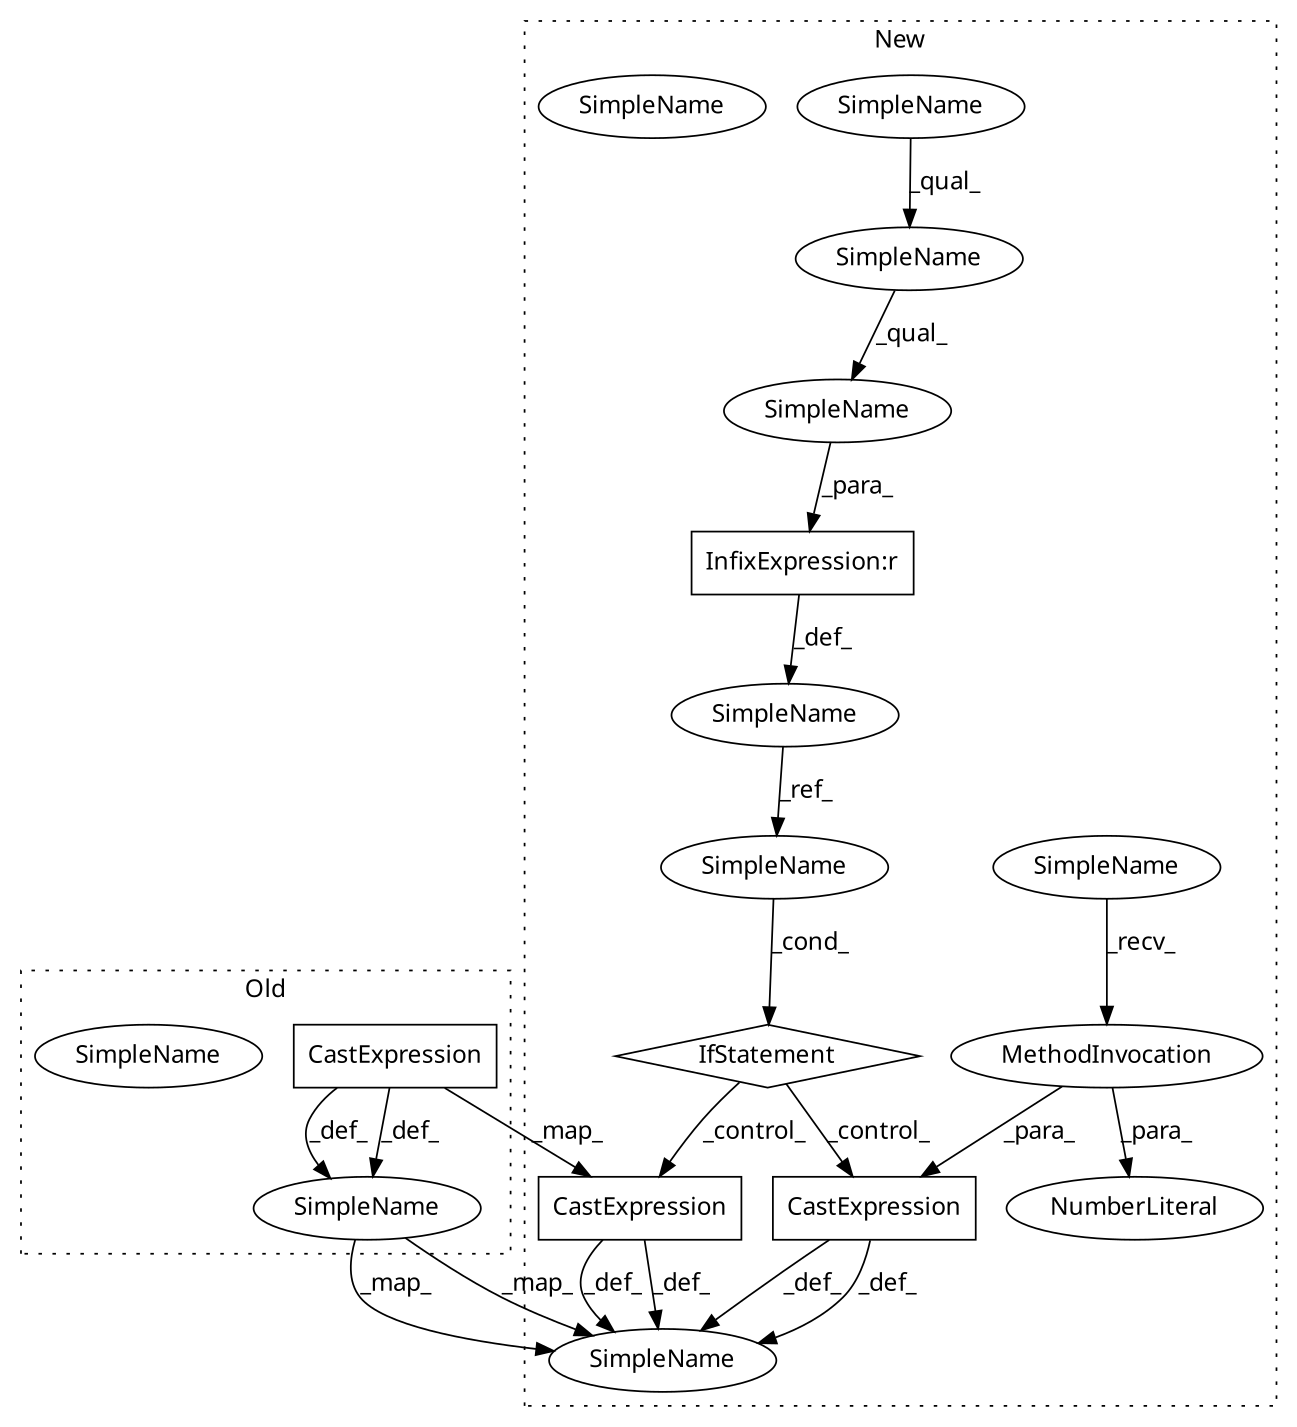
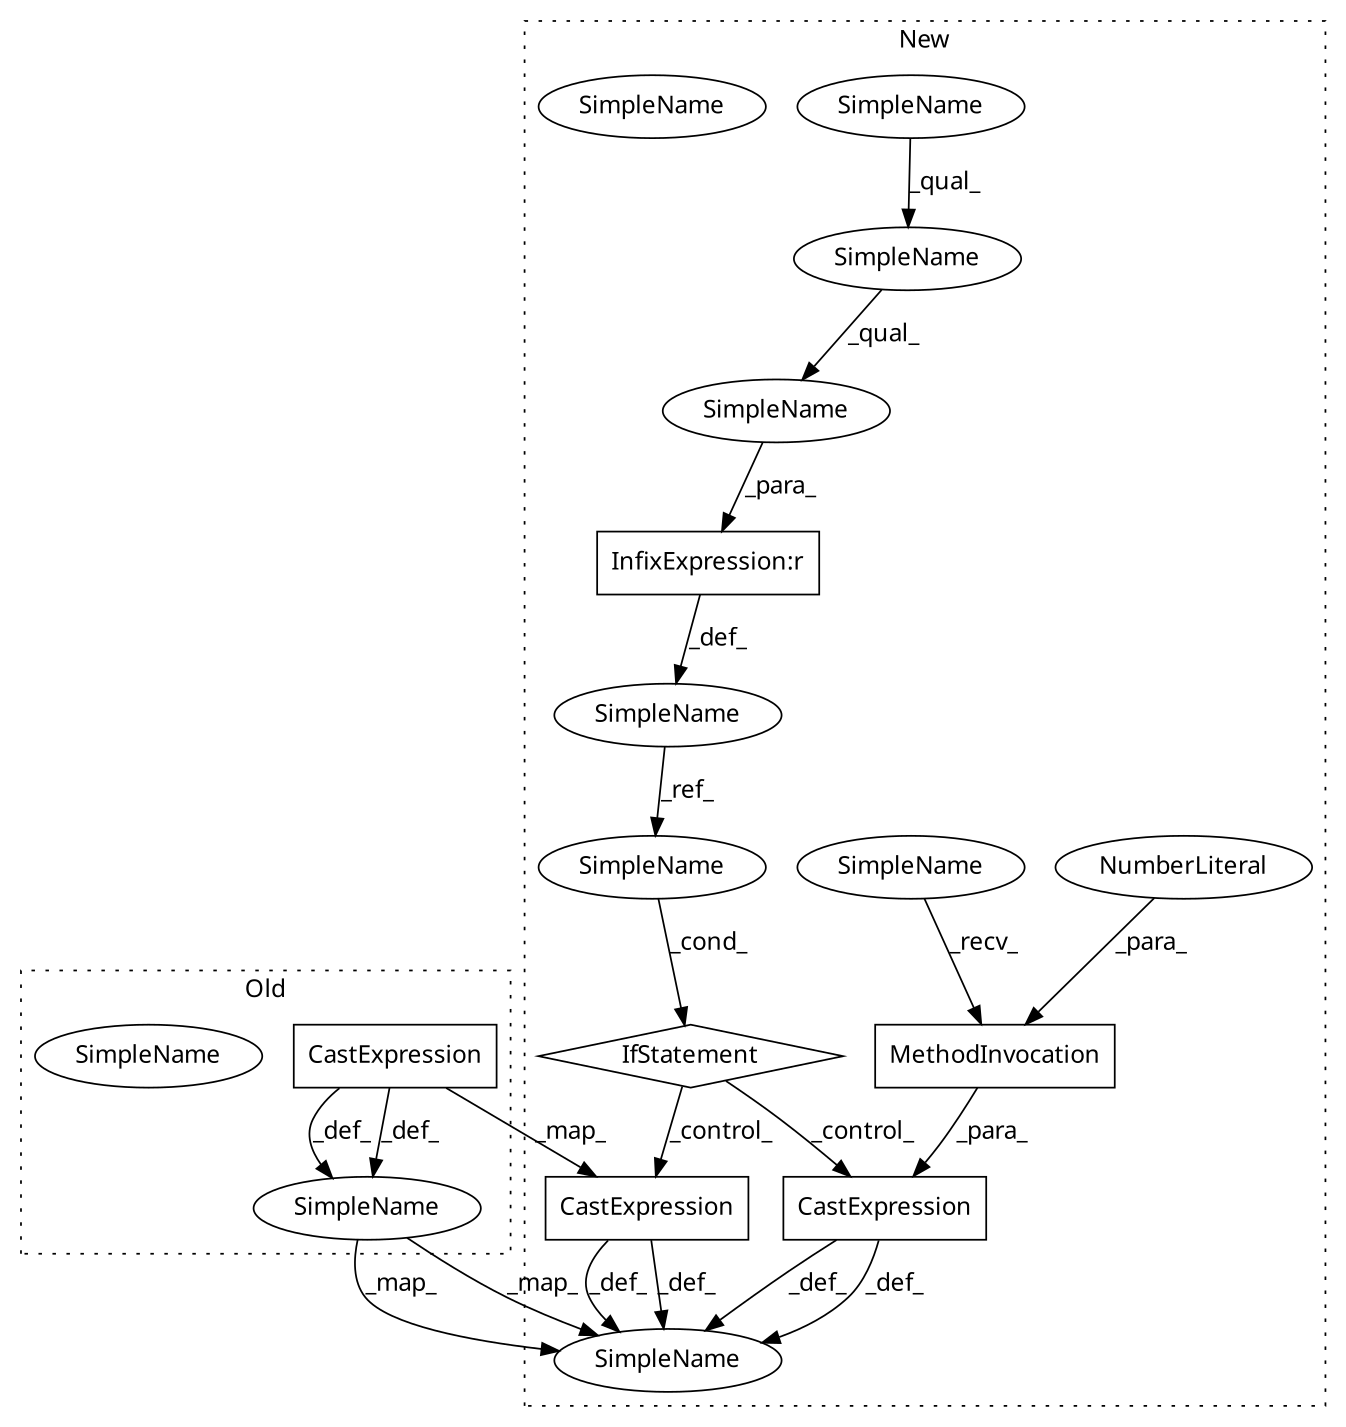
node "MethodInvocation": shape ellipse -> box
edge "MethodInvocation" -> "NumberLiteral": reversed
